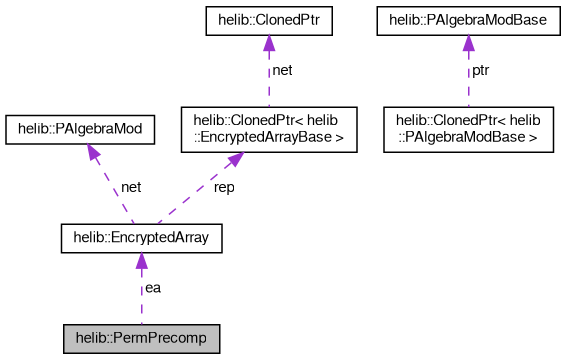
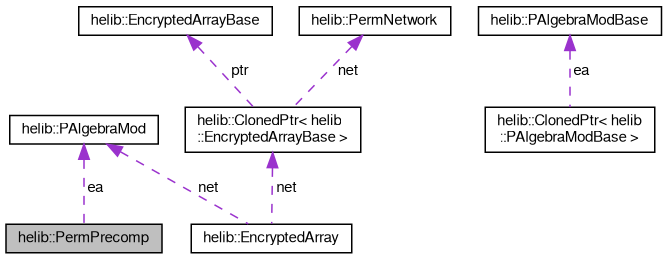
node "helib::EncryptedArrayBase": added
node "helib::ClonedPtr": label "helib::ClonedPtr" -> "helib::PermNetwork"
edge "helib::ClonedPtr< helib ::PAlgebraModBase >" -> "helib::PAlgebraModBase": label " ptr" -> " ea"
edge "helib::EncryptedArray" -> "helib::ClonedPtr< helib ::EncryptedArrayBase >": label " rep" -> " net"
edge "helib::PermPrecomp" -> "helib::EncryptedArray": now "helib::PermPrecomp" -> "helib::PAlgebraMod"
